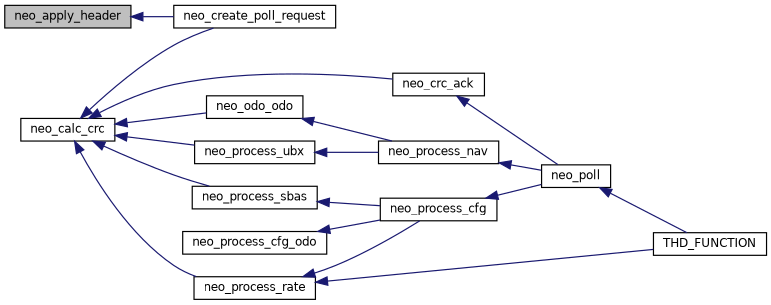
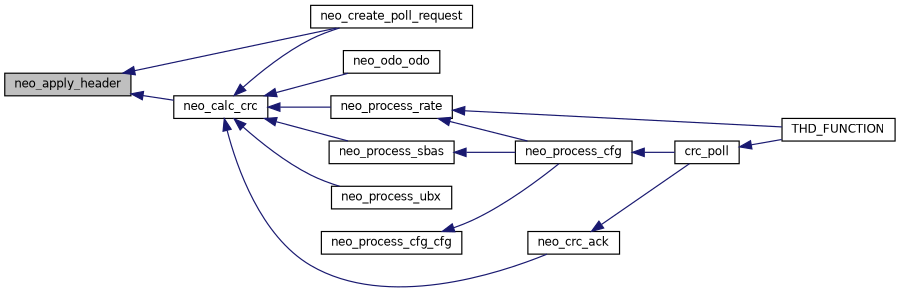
edge "neo_calc_crc" -> "neo_apply_header": added
node "neo_process_nav": removed
node "neo_poll": label "neo_poll" -> "crc_poll"
node "neo_process_cfg_odo": label "neo_process_cfg_odo" -> "neo_process_cfg_cfg"
